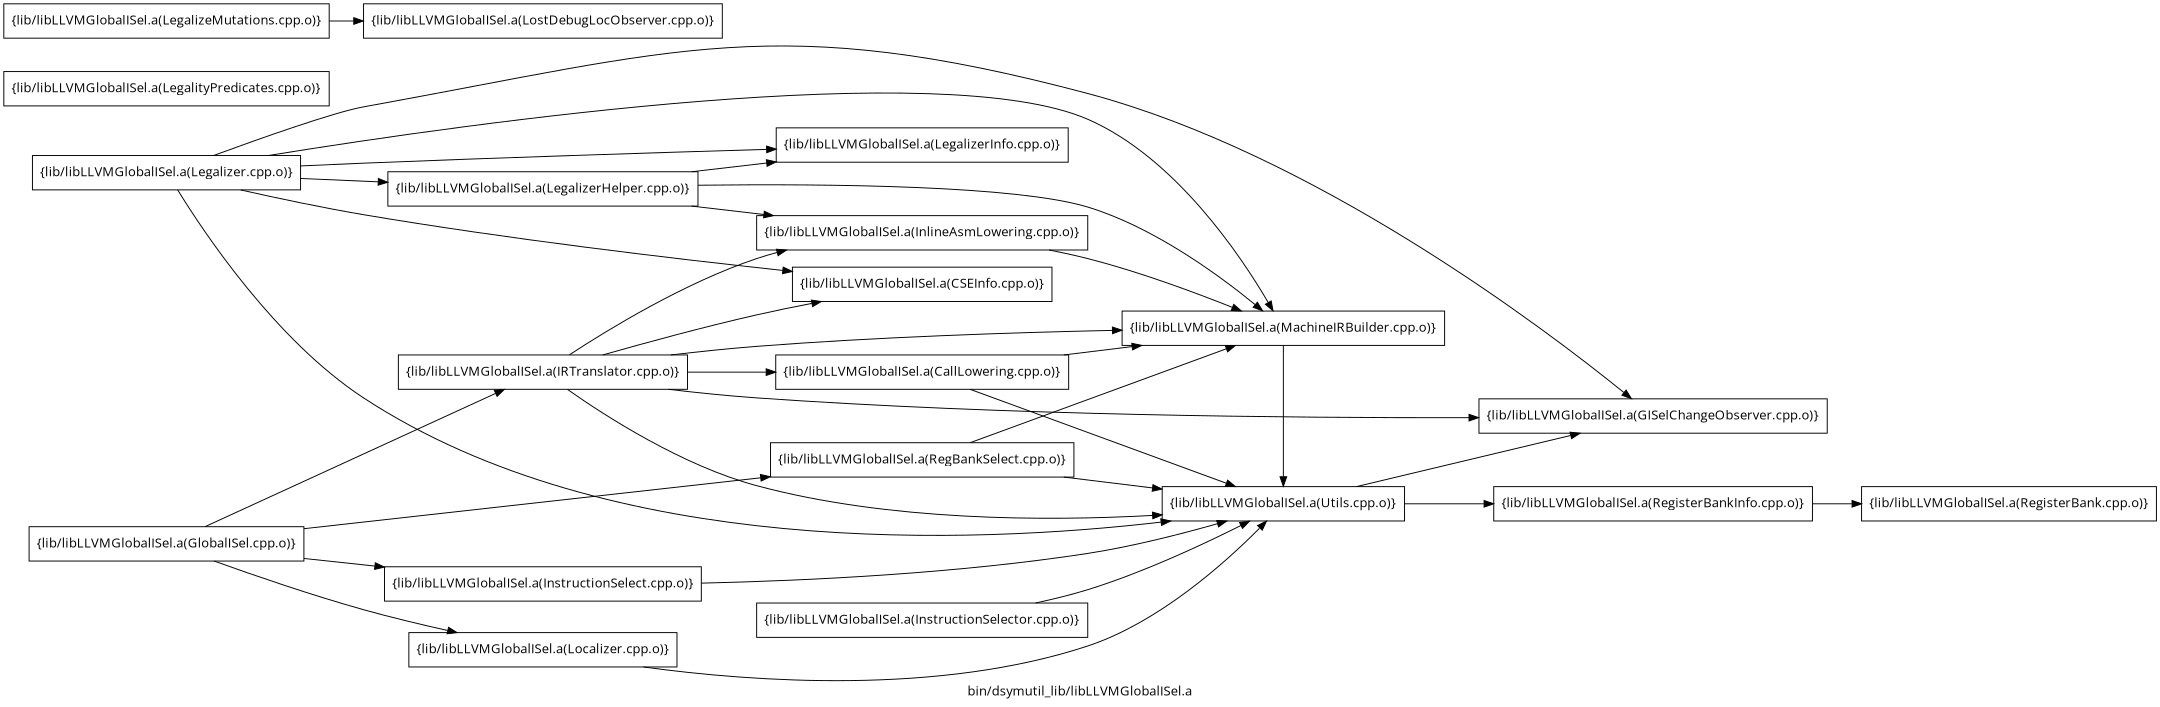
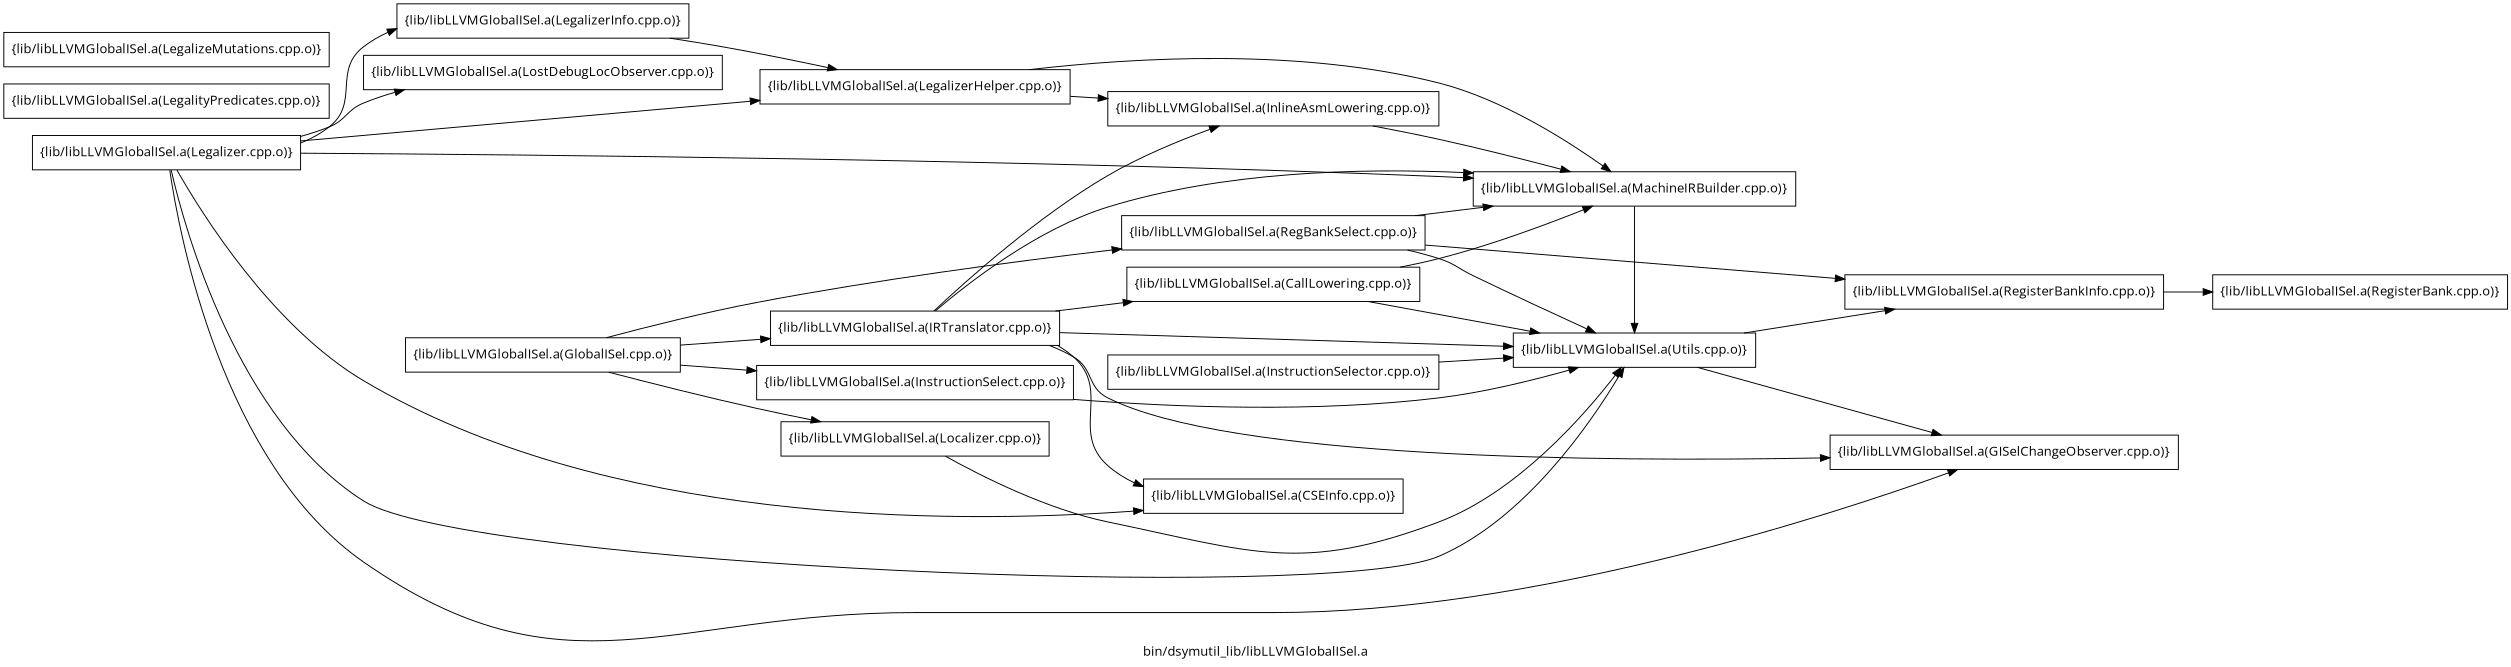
edge "{lib/libLLVMGlobalISel.a(LegalizeMutations.cpp.o)}" -> "{lib/libLLVMGlobalISel.a(LostDebugLocObserver.cpp.o)}": now "{lib/libLLVMGlobalISel.a(Legalizer.cpp.o)}" -> "{lib/libLLVMGlobalISel.a(LostDebugLocObserver.cpp.o)}"
edge "{lib/libLLVMGlobalISel.a(LegalizerHelper.cpp.o)}" -> "{lib/libLLVMGlobalISel.a(LegalizerInfo.cpp.o)}": reversed
edge "{lib/libLLVMGlobalISel.a(RegBankSelect.cpp.o)}" -> "{lib/libLLVMGlobalISel.a(RegisterBankInfo.cpp.o)}": added
